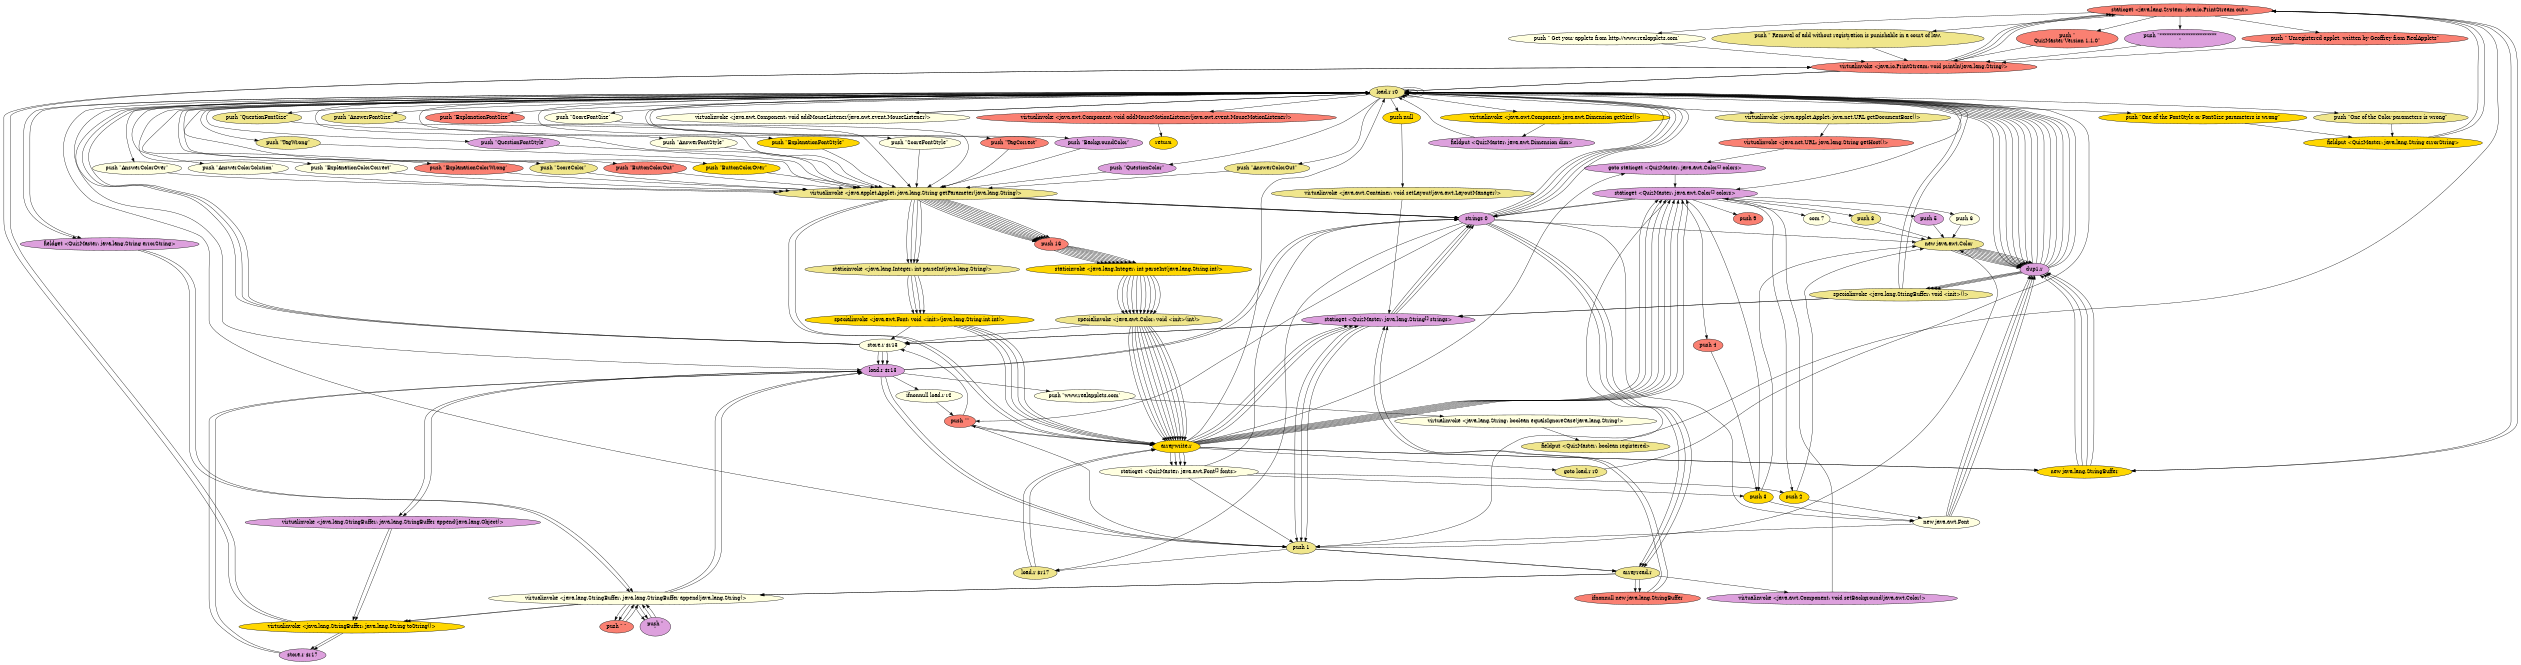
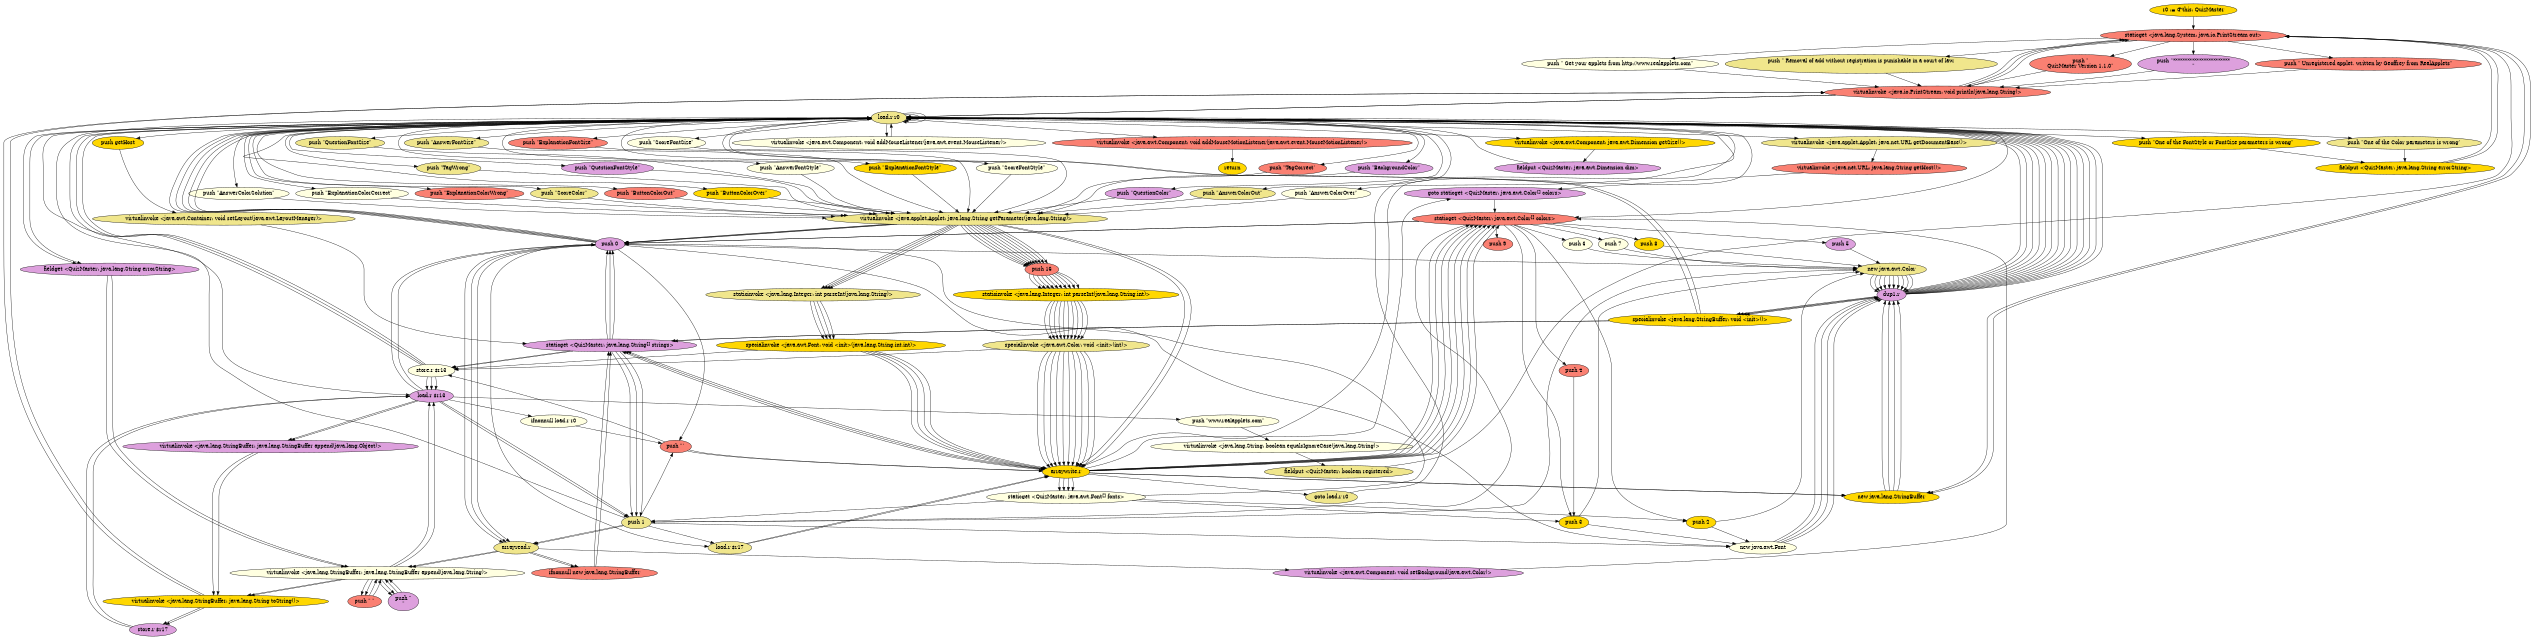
node "r0 := @this: QuizMaster": added
node "push null": label "push null" -> "push getHost"
node "staticget <QuizMaster: java.awt.Color[] colors>": fillcolor plum -> salmon
node "strings 0": label "strings 0" -> "push 0"
node "com 7": label "com 7" -> "push 7"
node "push 8": fillcolor khaki -> gold
node "specialinvoke <java.lang.StringBuffer: void <init>()>": fillcolor khaki -> gold
edge "new java.awt.Font" -> "push 1": reversed
